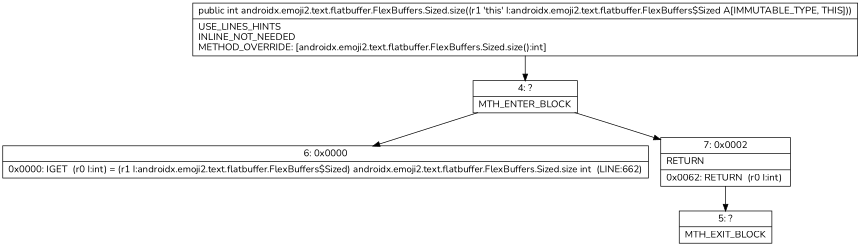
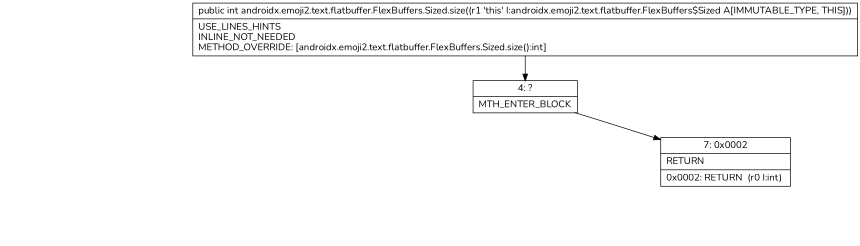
node "6: 0x0000": removed
node "7: 0x0002": text "0x0062: RETURN  (r0 I:int)" -> "0x0002: RETURN  (r0 I:int)"
node "5: ?": removed
